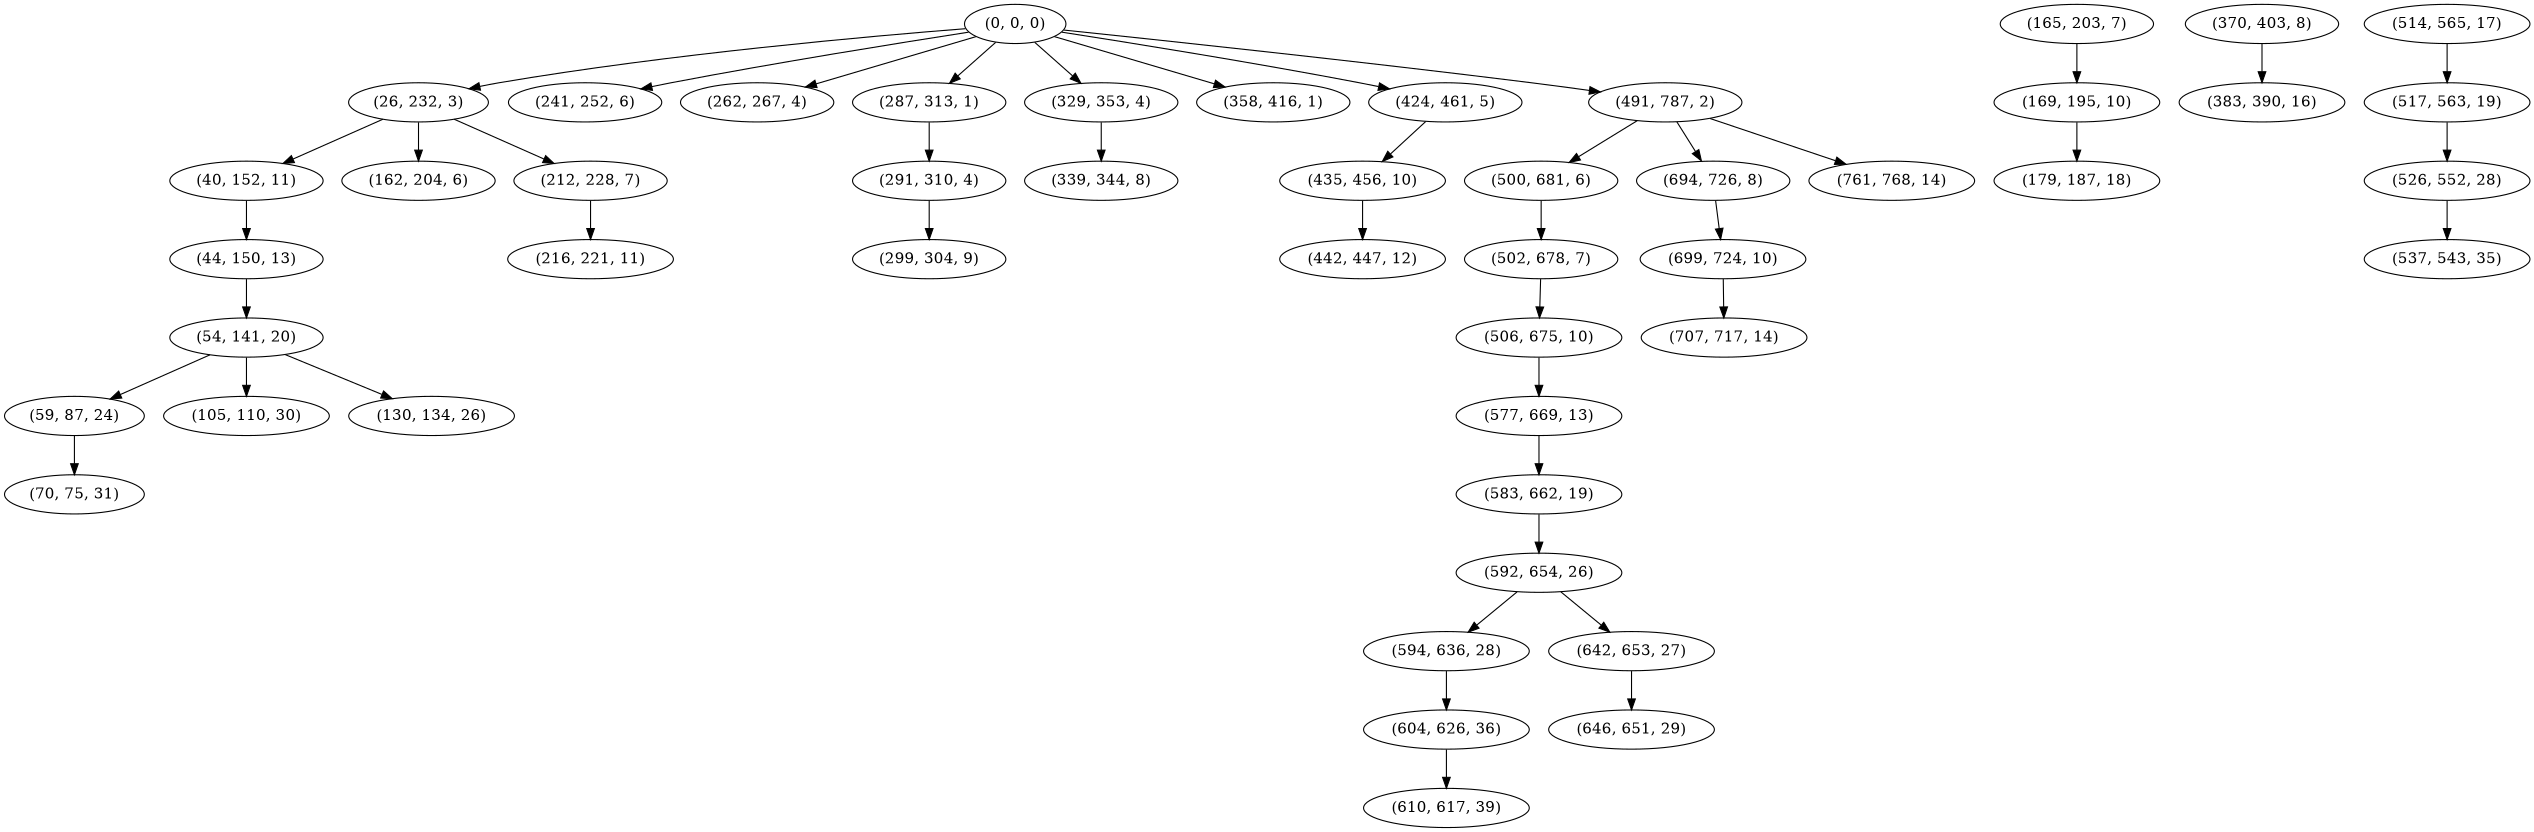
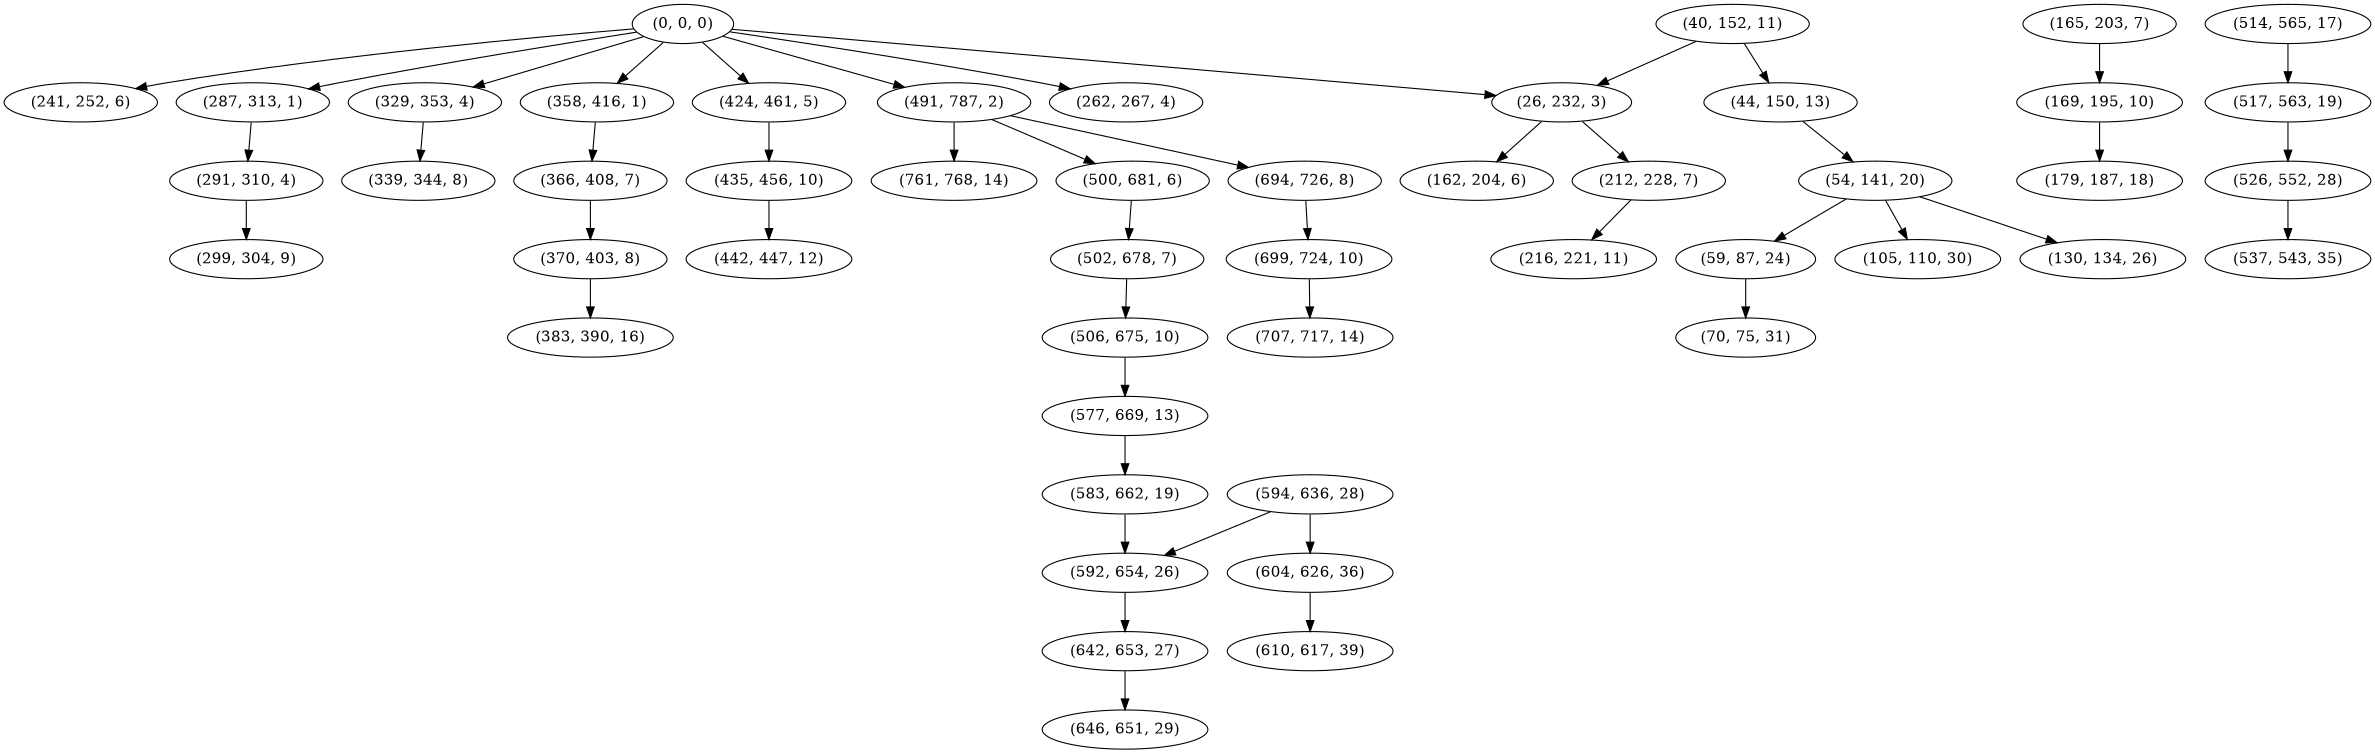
edge "(26, 232, 3)" -> "(40, 152, 11)": reversed
node "(366, 408, 7)": added
edge "(592, 654, 26)" -> "(594, 636, 28)": reversed
